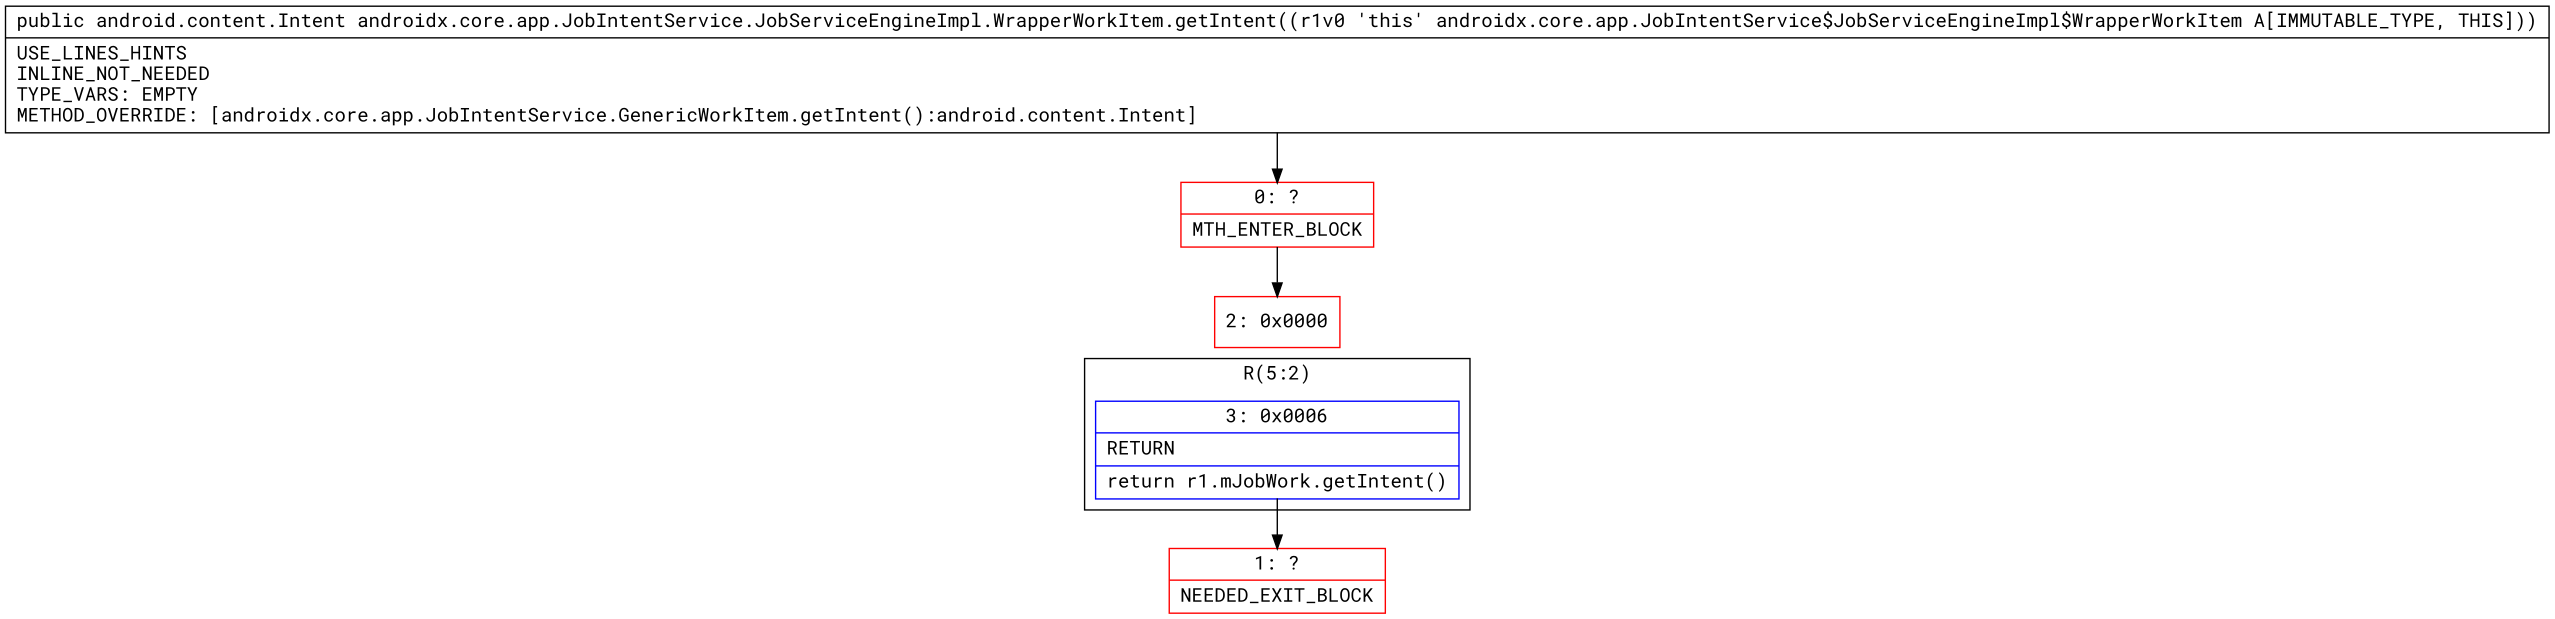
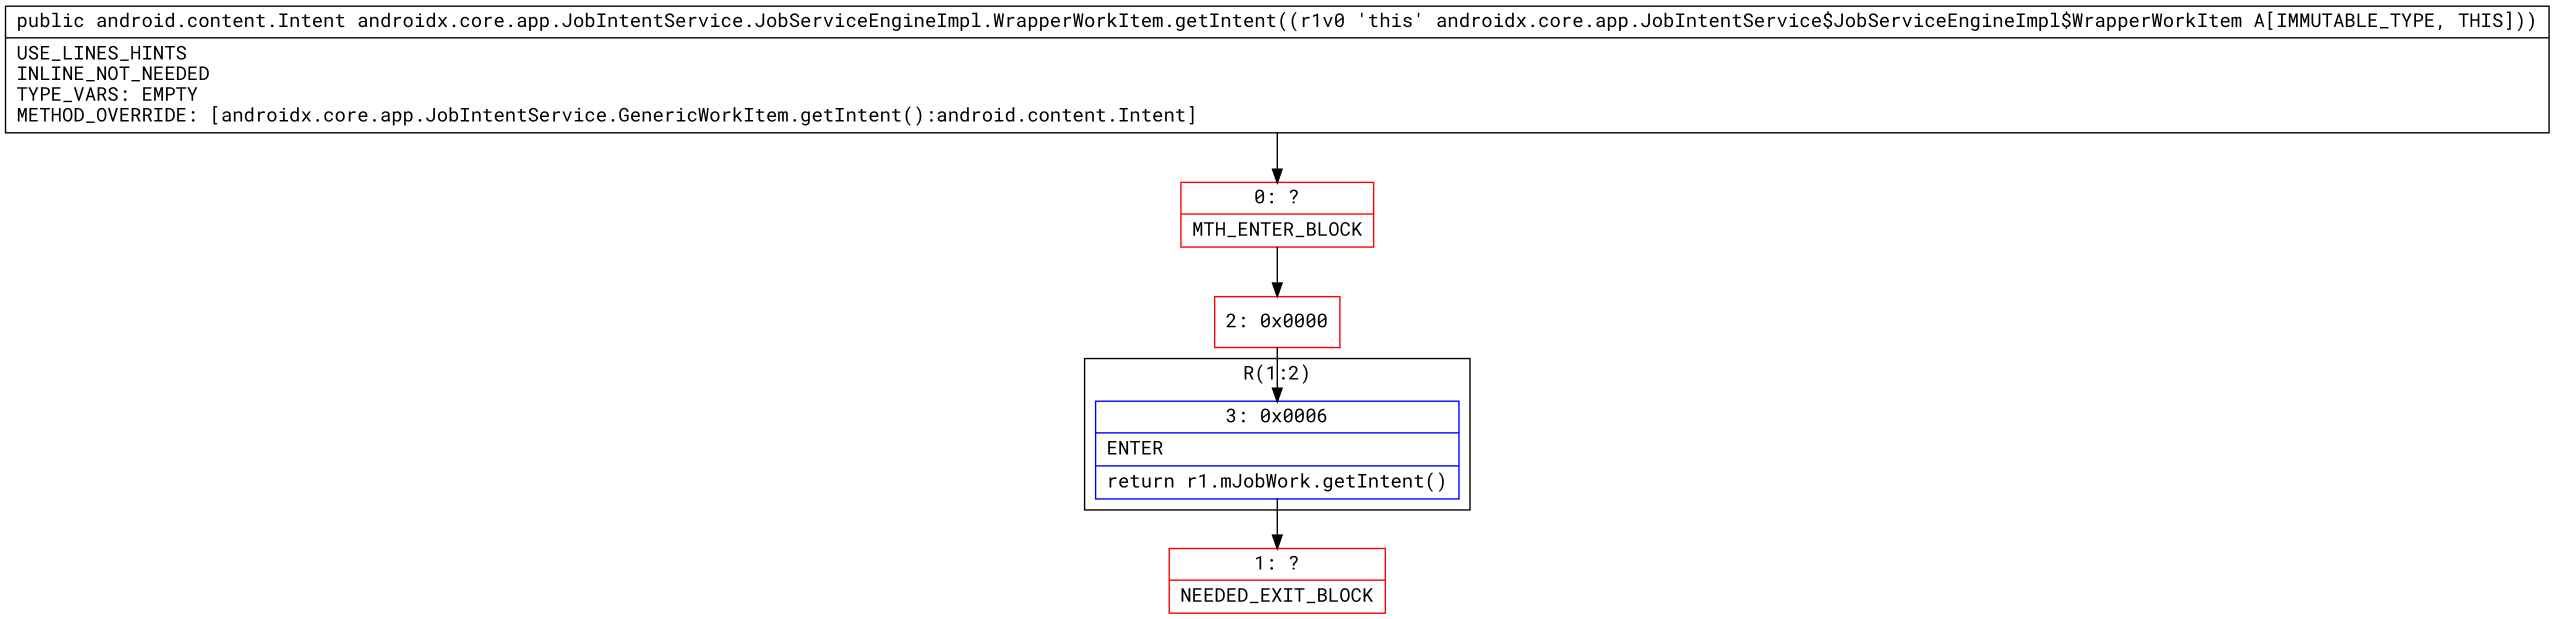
edge "2: 0x0000" -> "3: 0x0006": added
cluster "R(5:2)": label "R(5:2)" -> "R(1:2)"
node "3: 0x0006": text "RETURN" -> "ENTER"
